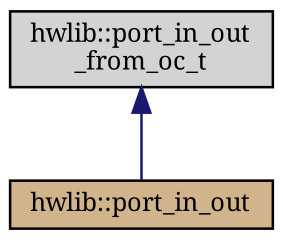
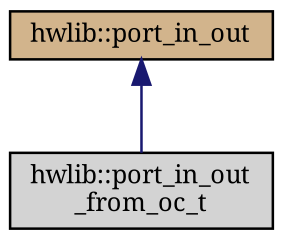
edge "hwlib::port_in_out" -> "hwlib::port_in_out _from_oc_t": reversed
